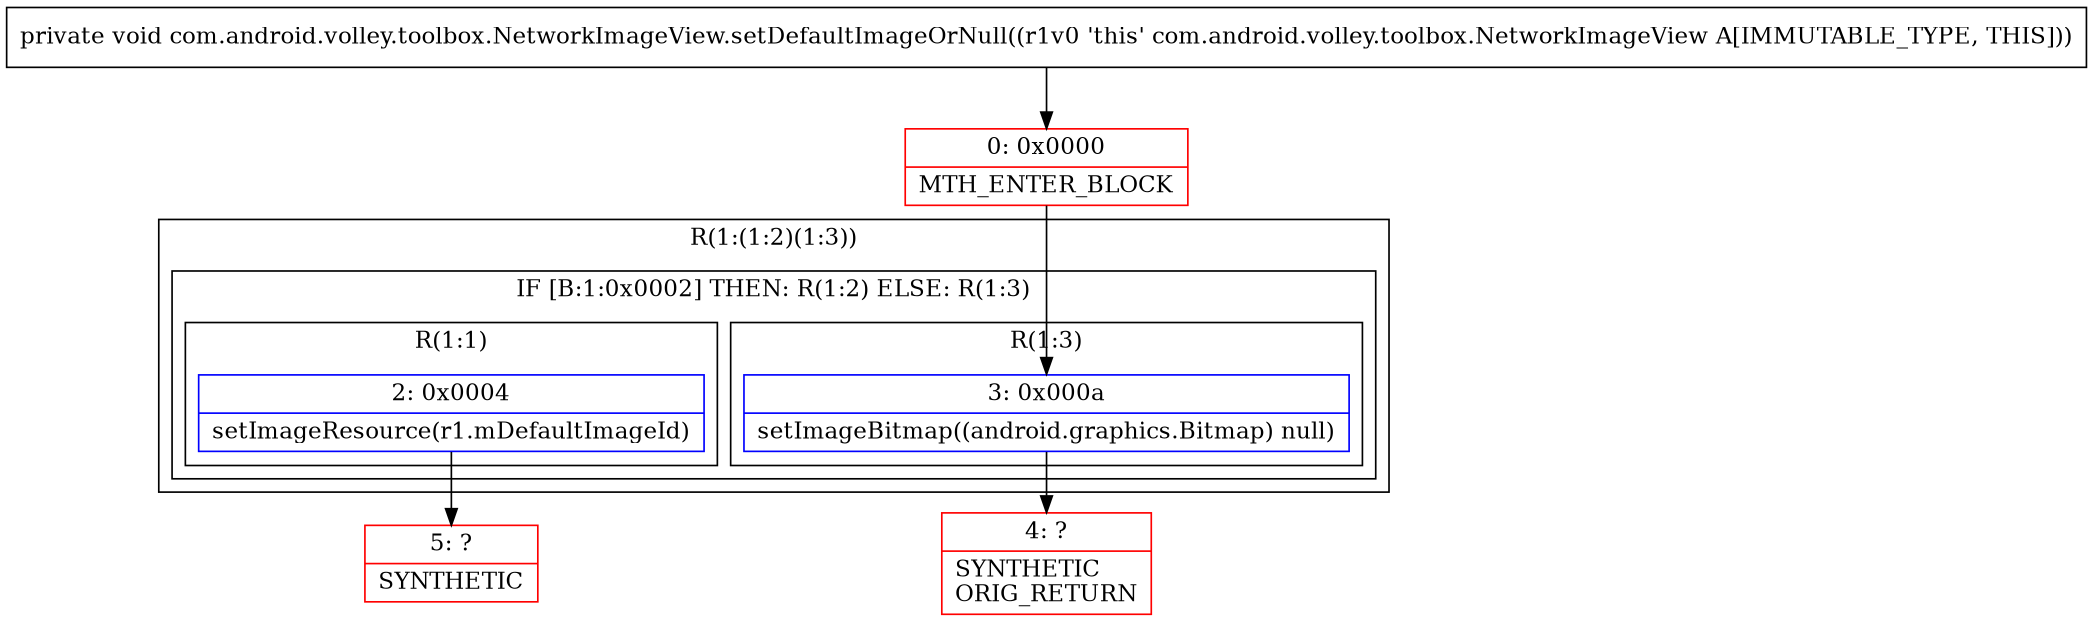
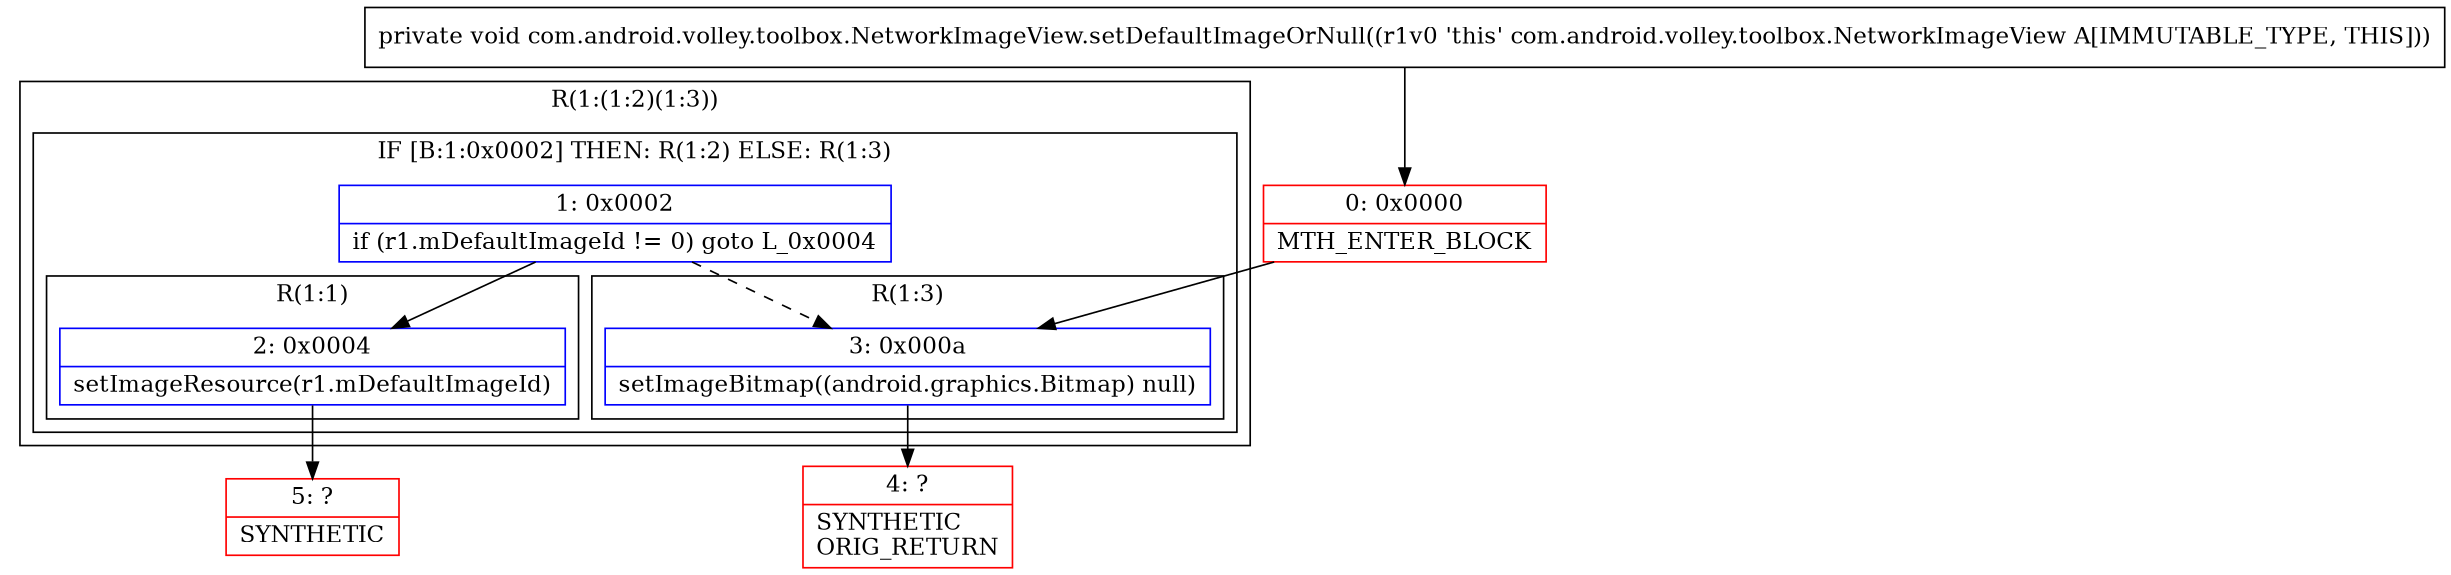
node "1: 0x0002": added
